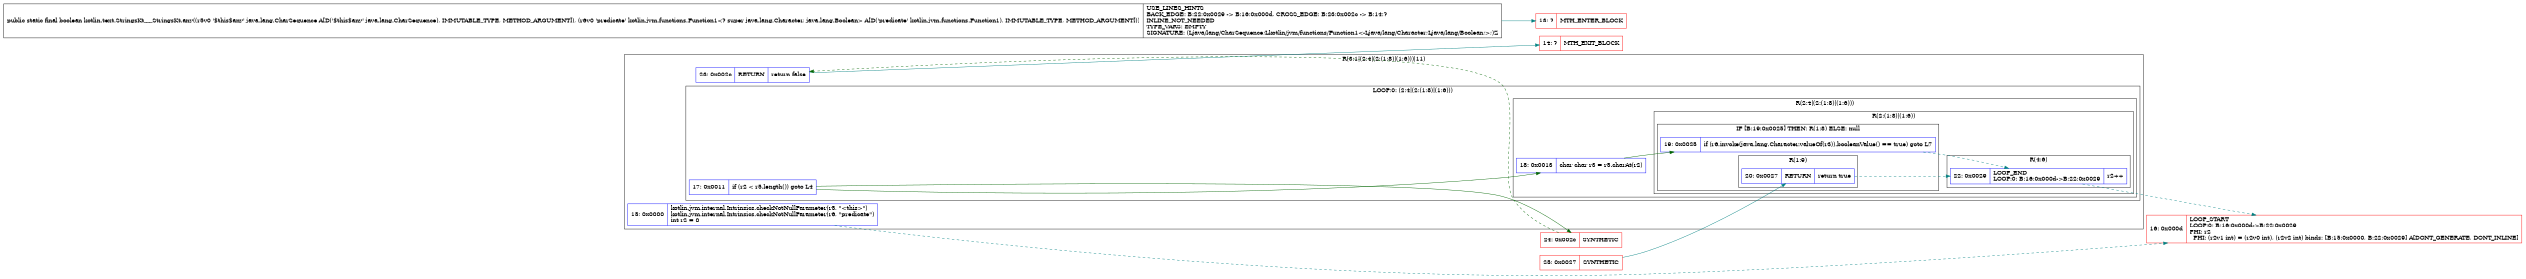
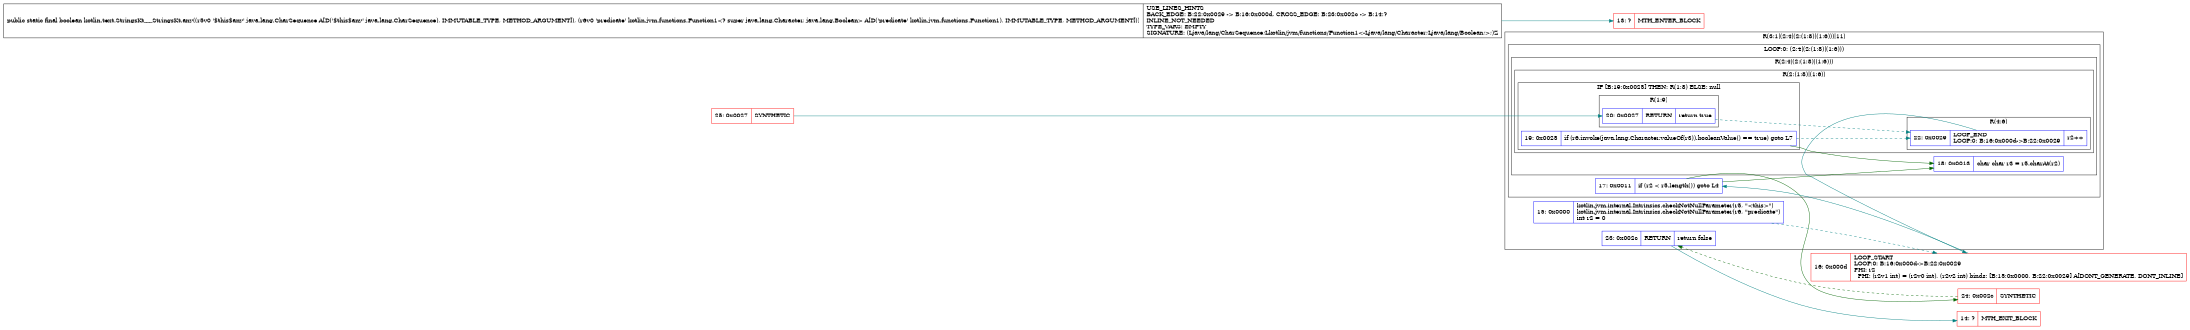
edge "18: 0x0013" -> "19: 0x0025": reversed
edge "22: 0x0029" -> "16: 0x000d": style dashed -> solid
edge "16: 0x000d" -> "17: 0x0011": added
